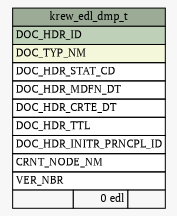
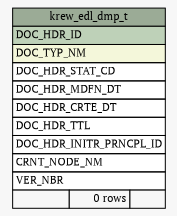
node "krew_edl_dmp_t": text "0 edl" -> "0 rows"
